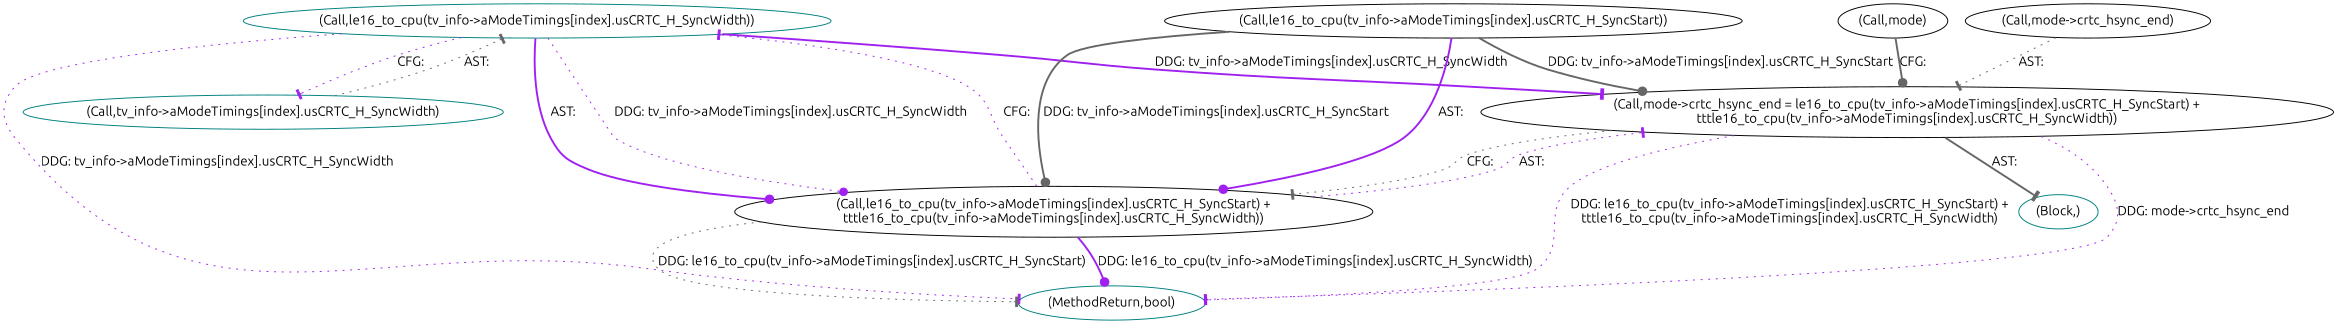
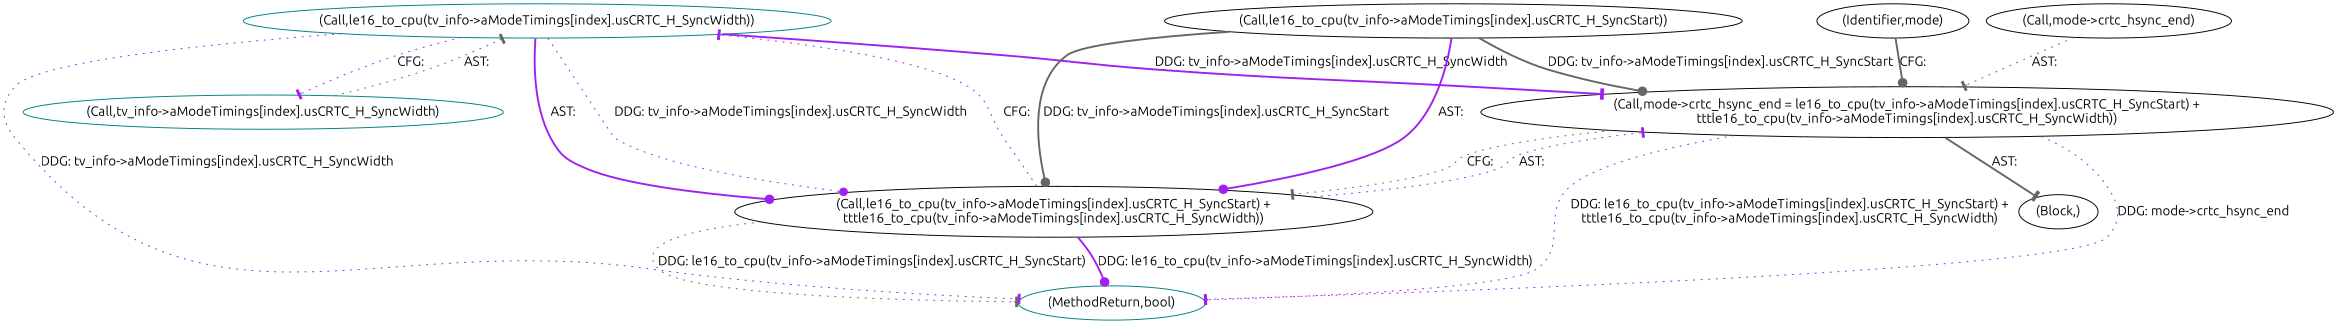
node "(Call,mode)": label "(Call,mode)" -> "(Identifier,mode)"
node "(Block,)": color teal -> black
